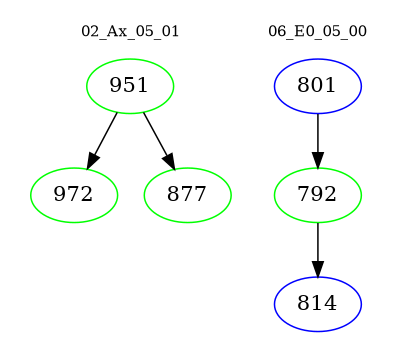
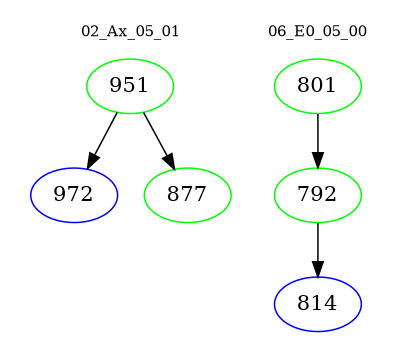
node "801": color blue -> green
node "972": color green -> blue
